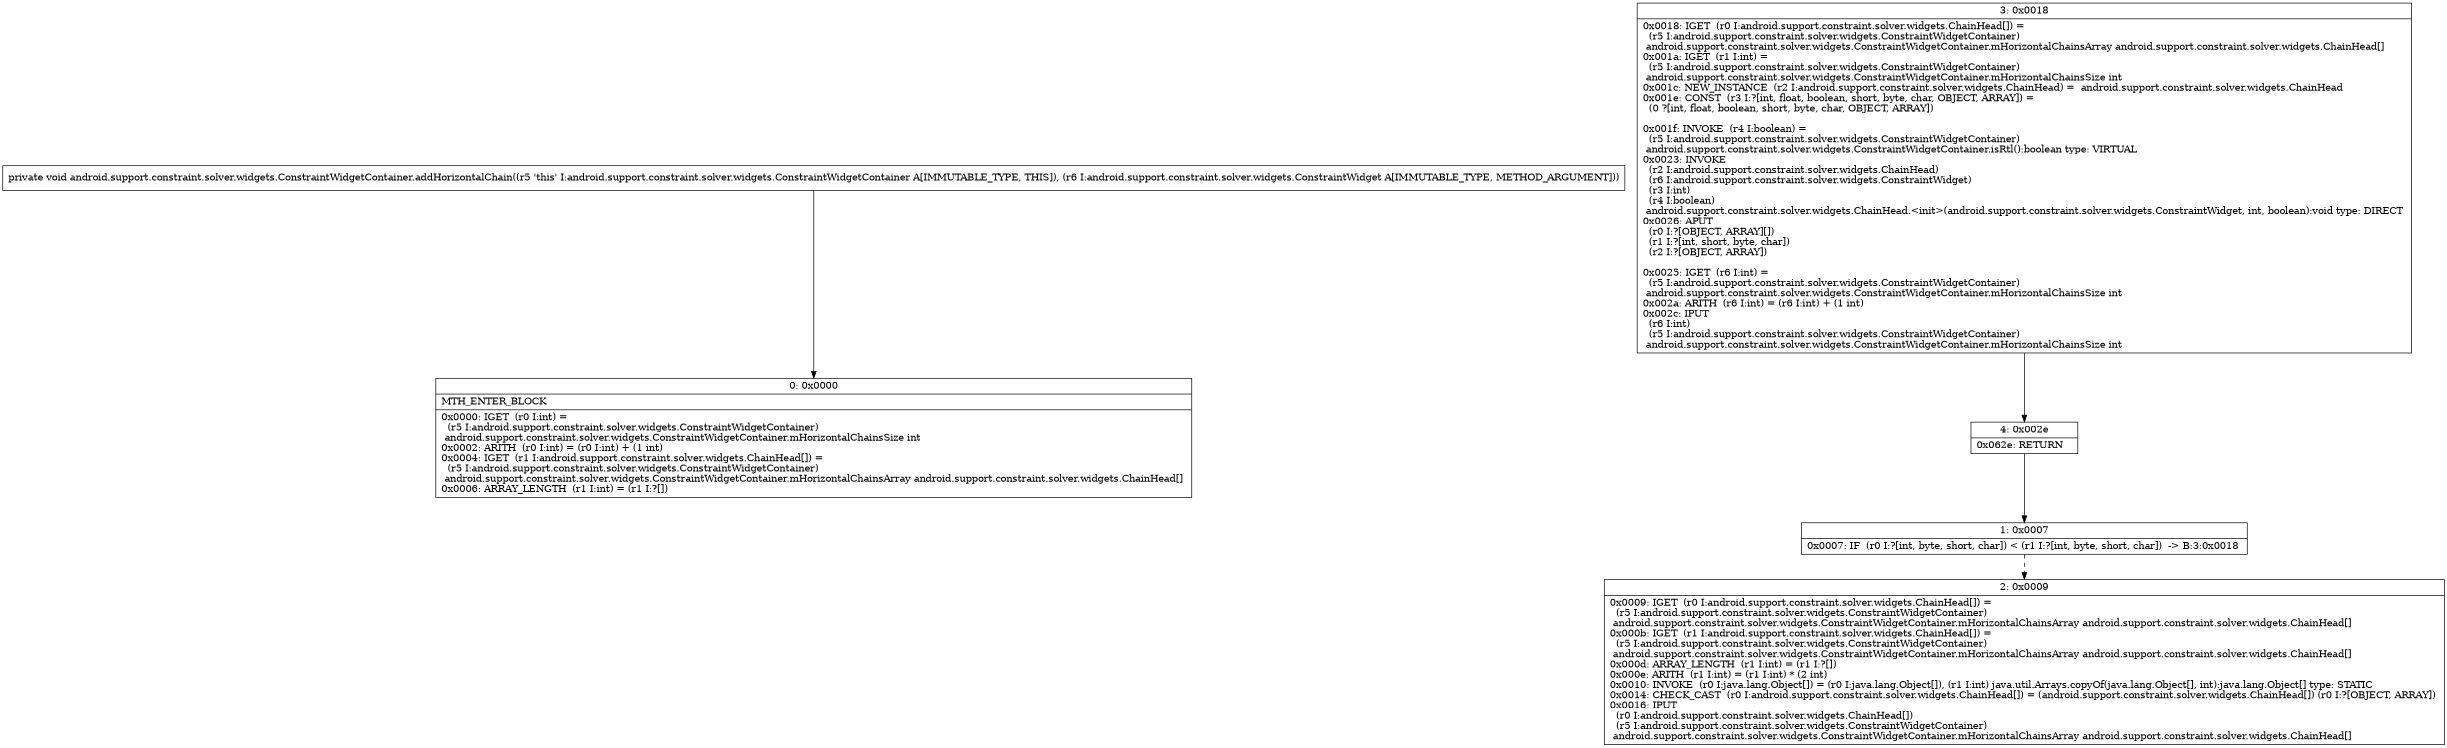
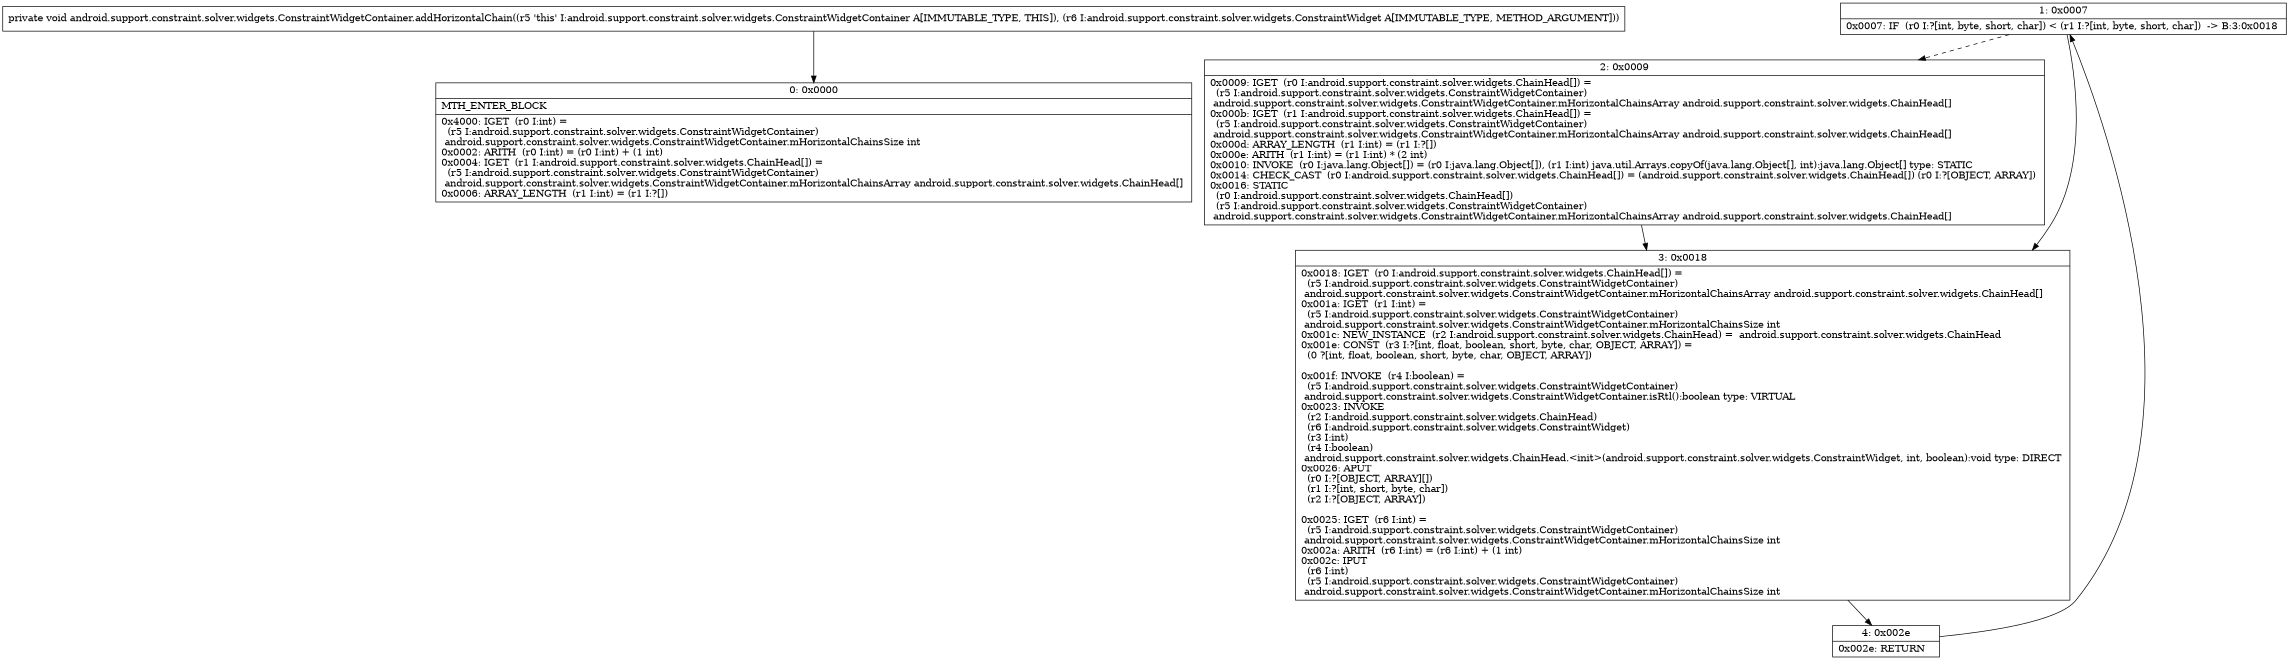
edge "1: 0x0007" -> "3: 0x0018": added
edge "2: 0x0009" -> "3: 0x0018": added
node "0: 0x0000": text "0x0000: IGET  (r0 I:int) =" -> "0x4000: IGET  (r0 I:int) ="
node "4: 0x002e": text "0x062e: RETURN" -> "0x002e: RETURN"
node "2: 0x0009": text "0x0016: IPUT" -> "0x0016: STATIC"
